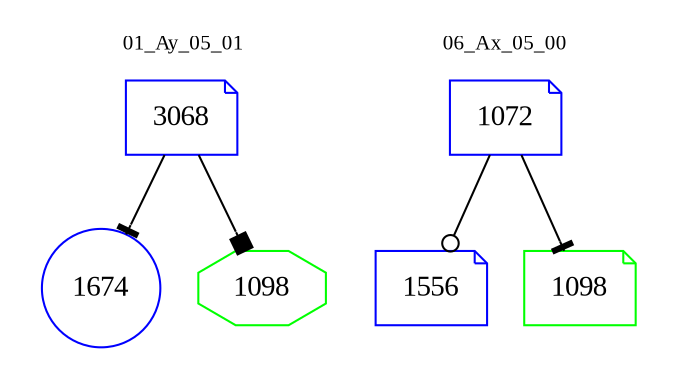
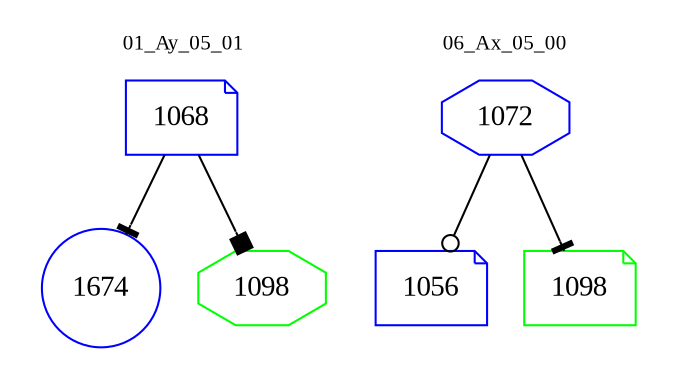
node "3068": label "3068" -> "1068"
node "1072": shape note -> octagon
node "1556": label "1556" -> "1056"
